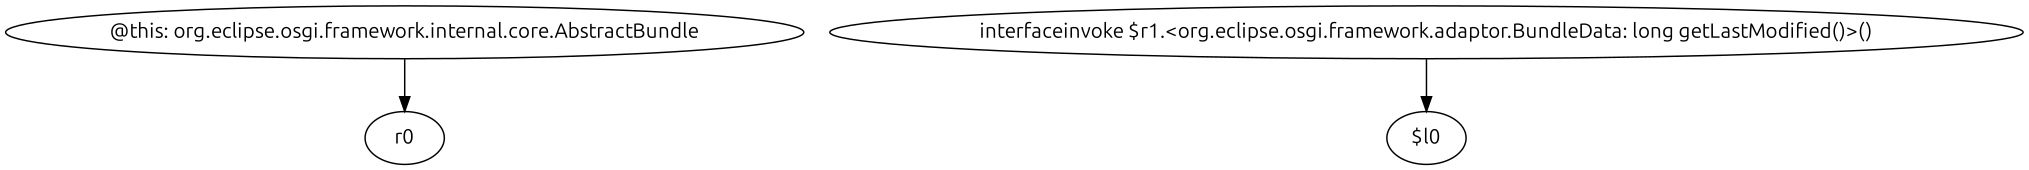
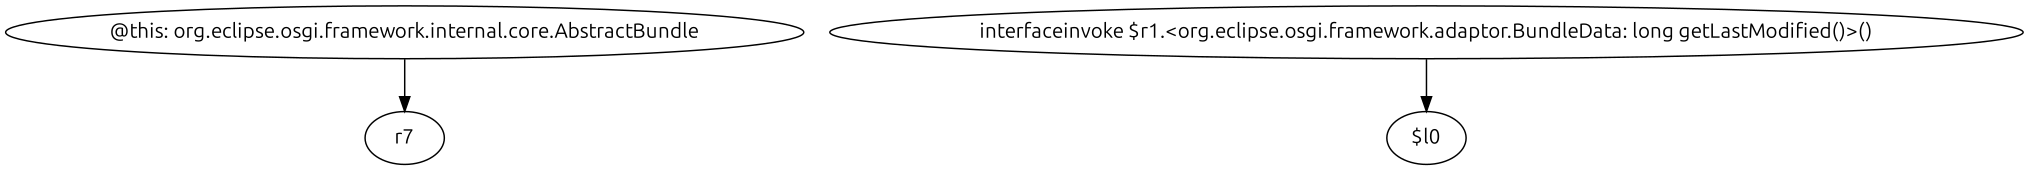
node "r0": label "r0" -> "r7"
